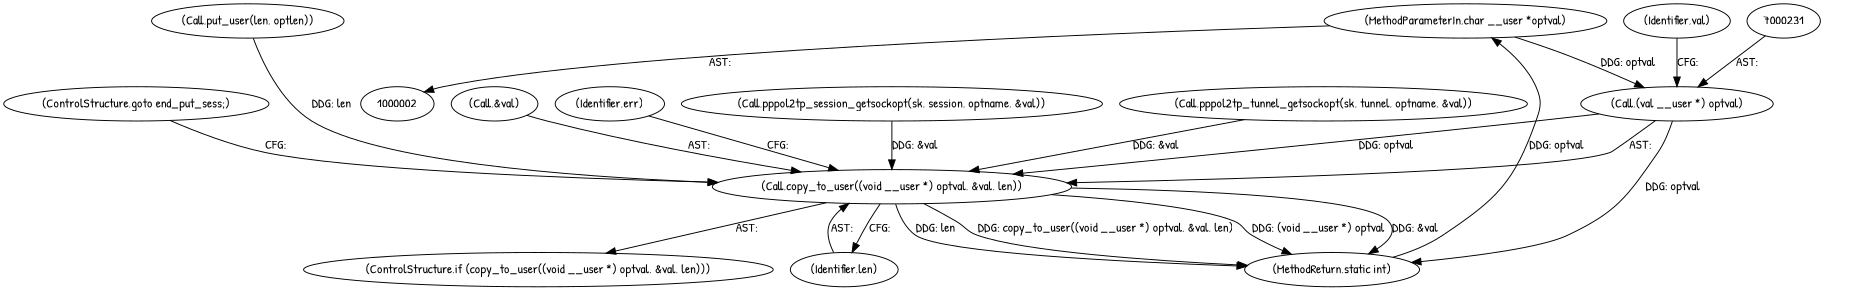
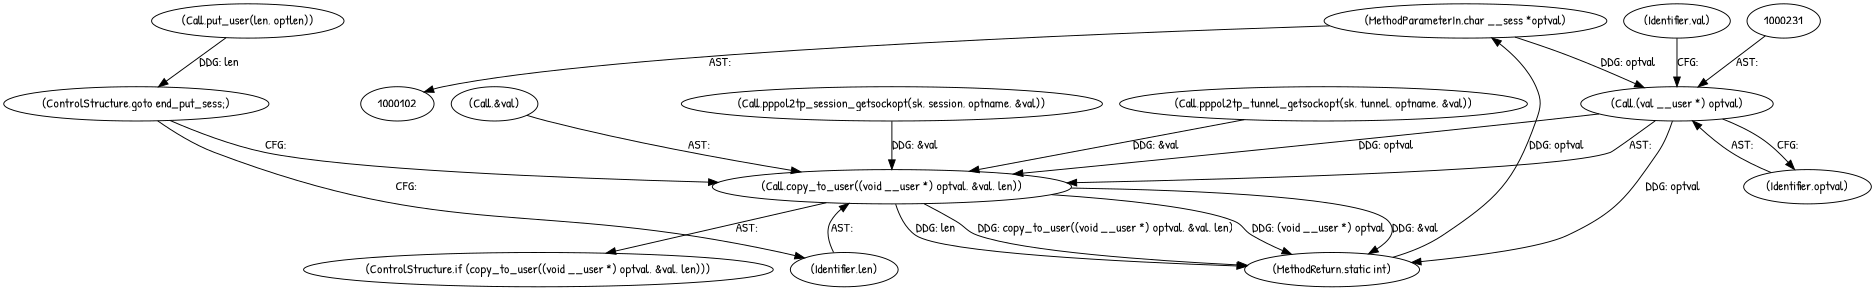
node "(MethodParameterIn,char __user *optval)": label "(MethodParameterIn,char __user *optval)" -> "(MethodParameterIn,char __sess *optval)"
node "7000231": label "7000231" -> "1000231"
node "1000002": label "1000002" -> "1000102"
node "(Identifier,err)": removed
edge "(Call,put_user(len, optlen))" -> "(Call,copy_to_user((void __user *) optval, &val, len))": now "(Call,put_user(len, optlen))" -> "(ControlStructure,goto end_put_sess;)"
node "(Identifier,optval)": added
edge "(Call,copy_to_user((void __user *) optval, &val, len))" -> "(Identifier,len)": now "(ControlStructure,goto end_put_sess;)" -> "(Identifier,len)"
